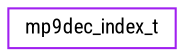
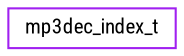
node "mp9dec_index_t": label "mp9dec_index_t" -> "mp3dec_index_t"
